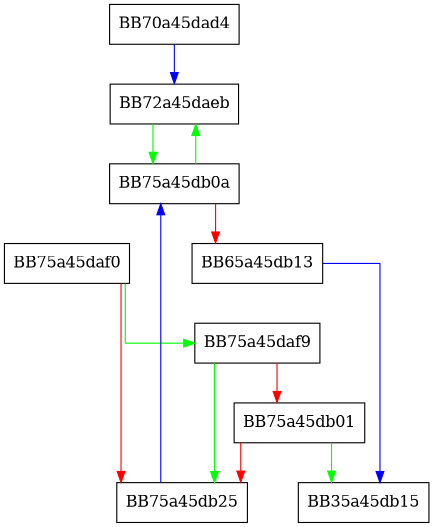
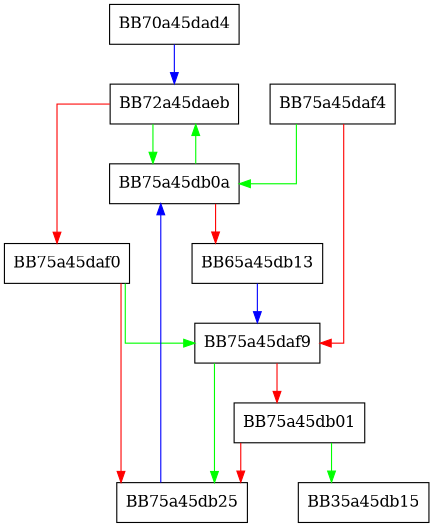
node "BB75a45daf4": added
edge "BB72a45daeb" -> "BB75a45daf0": added
edge "BB65a45db13" -> "BB35a45db15": now "BB65a45db13" -> "BB75a45daf9"
